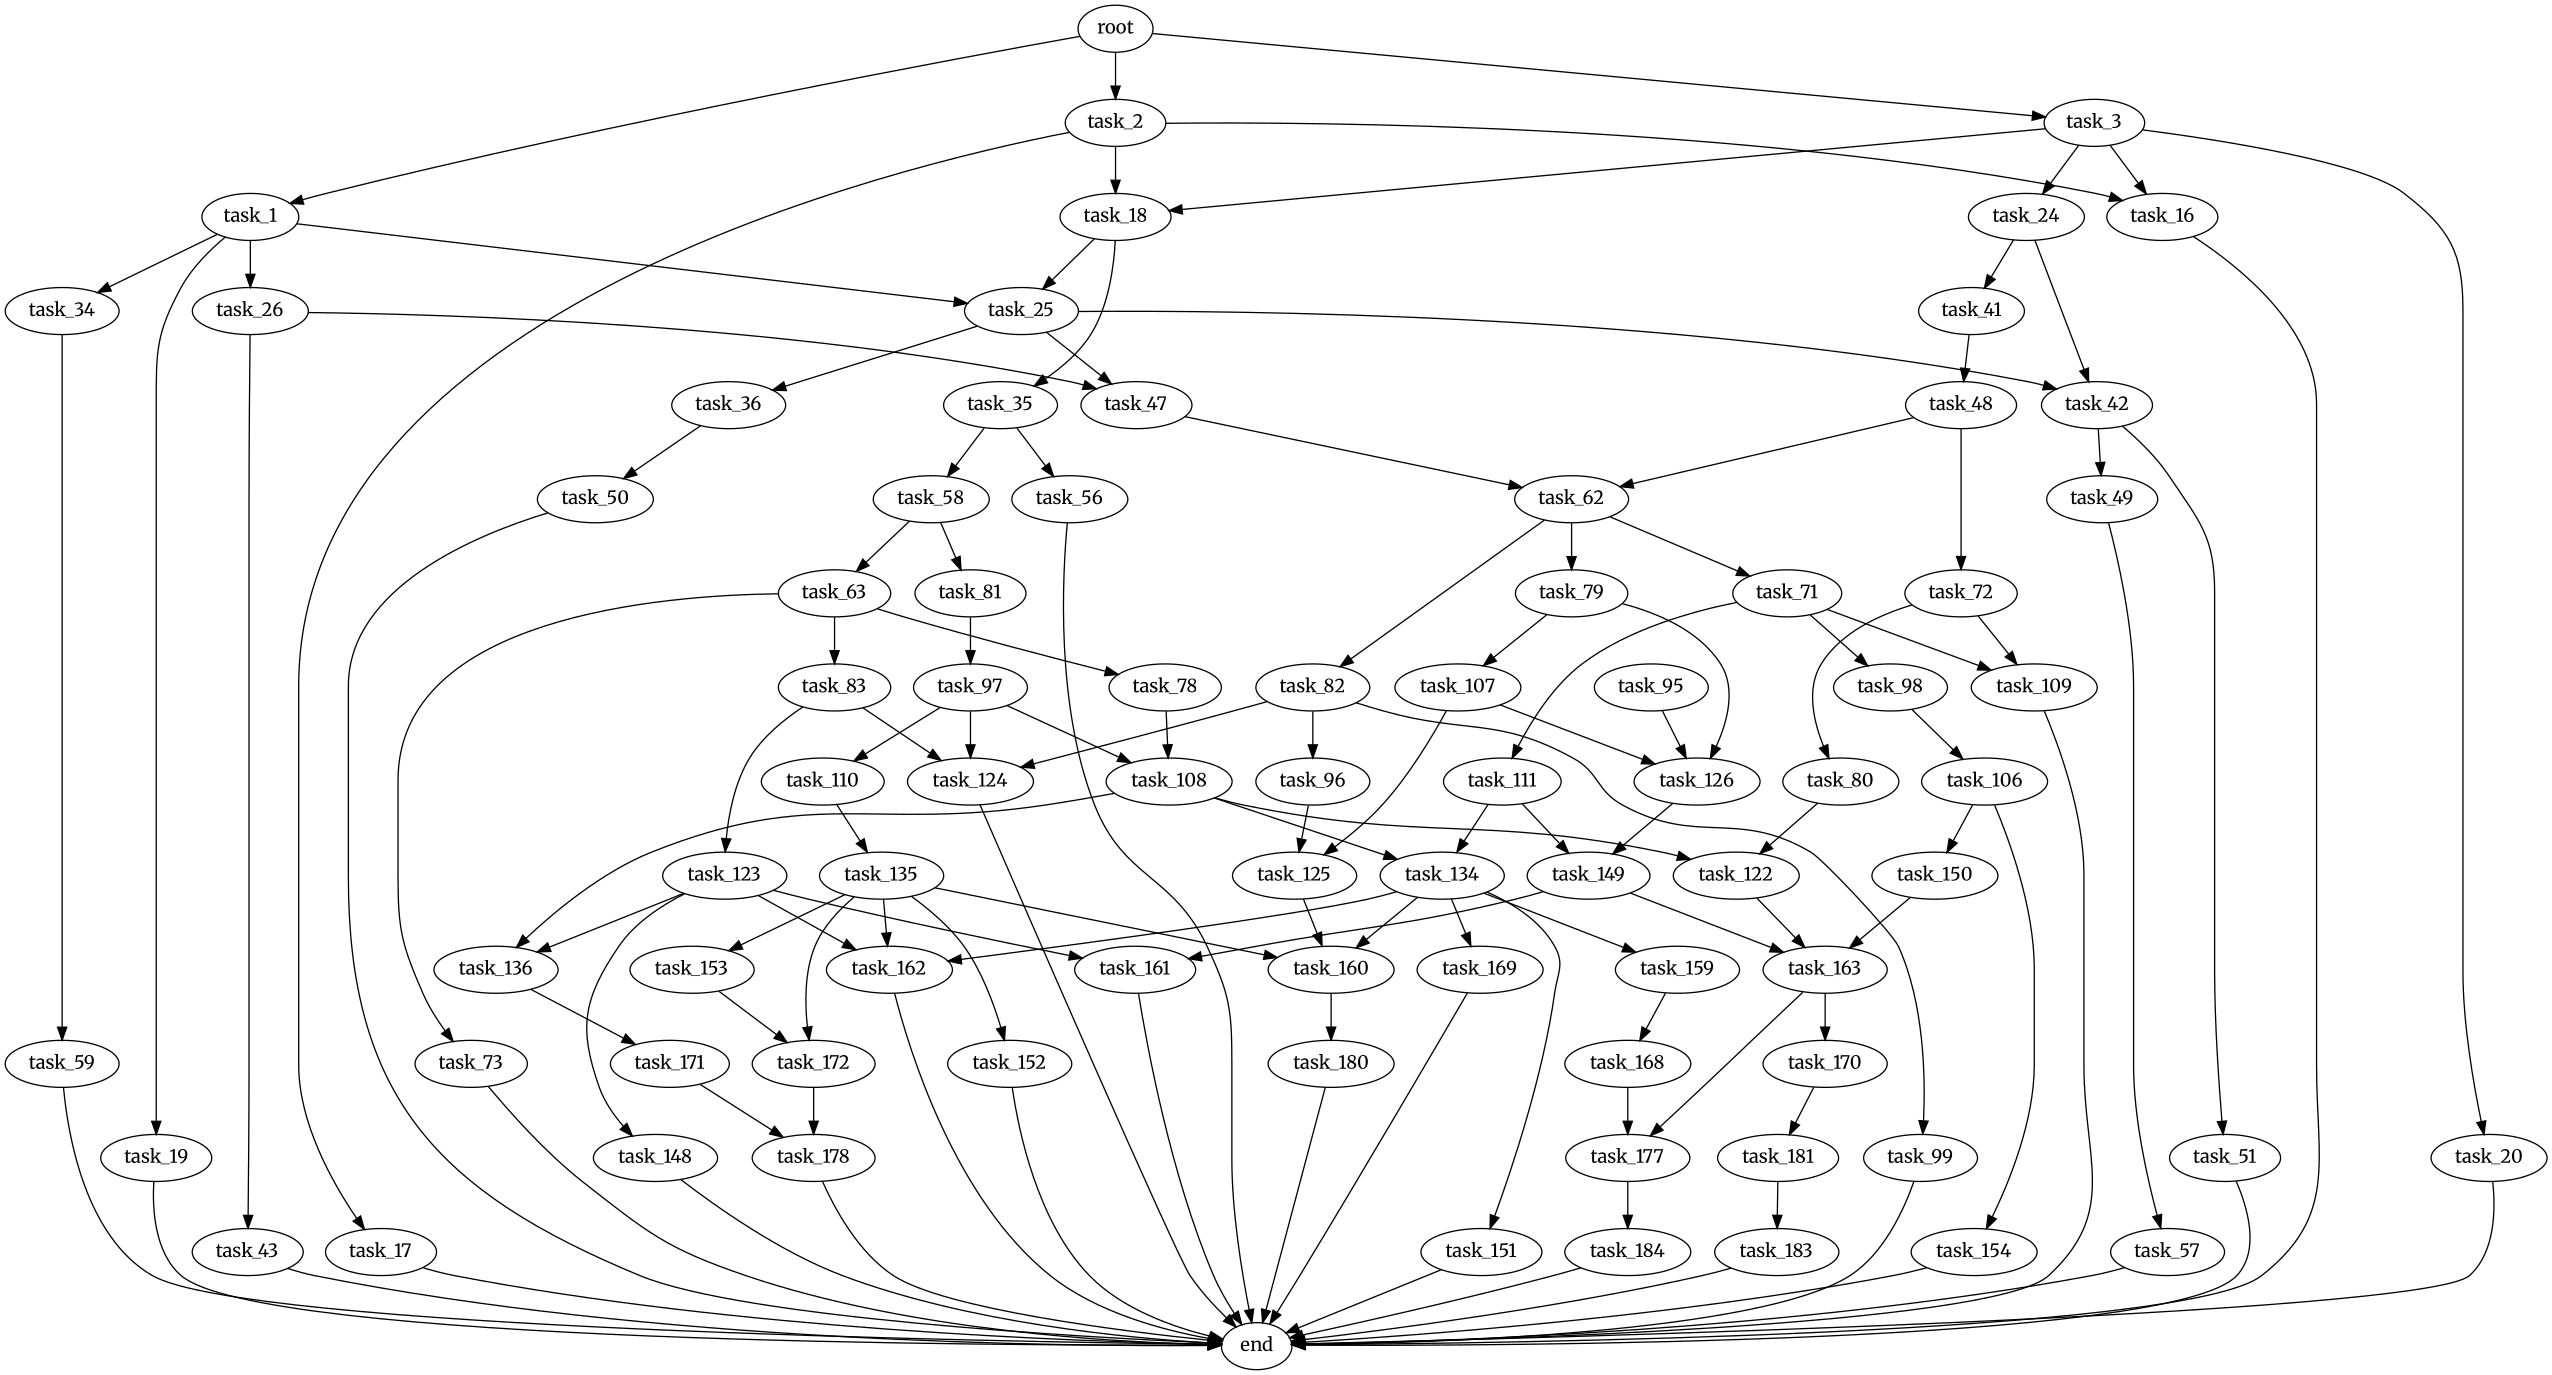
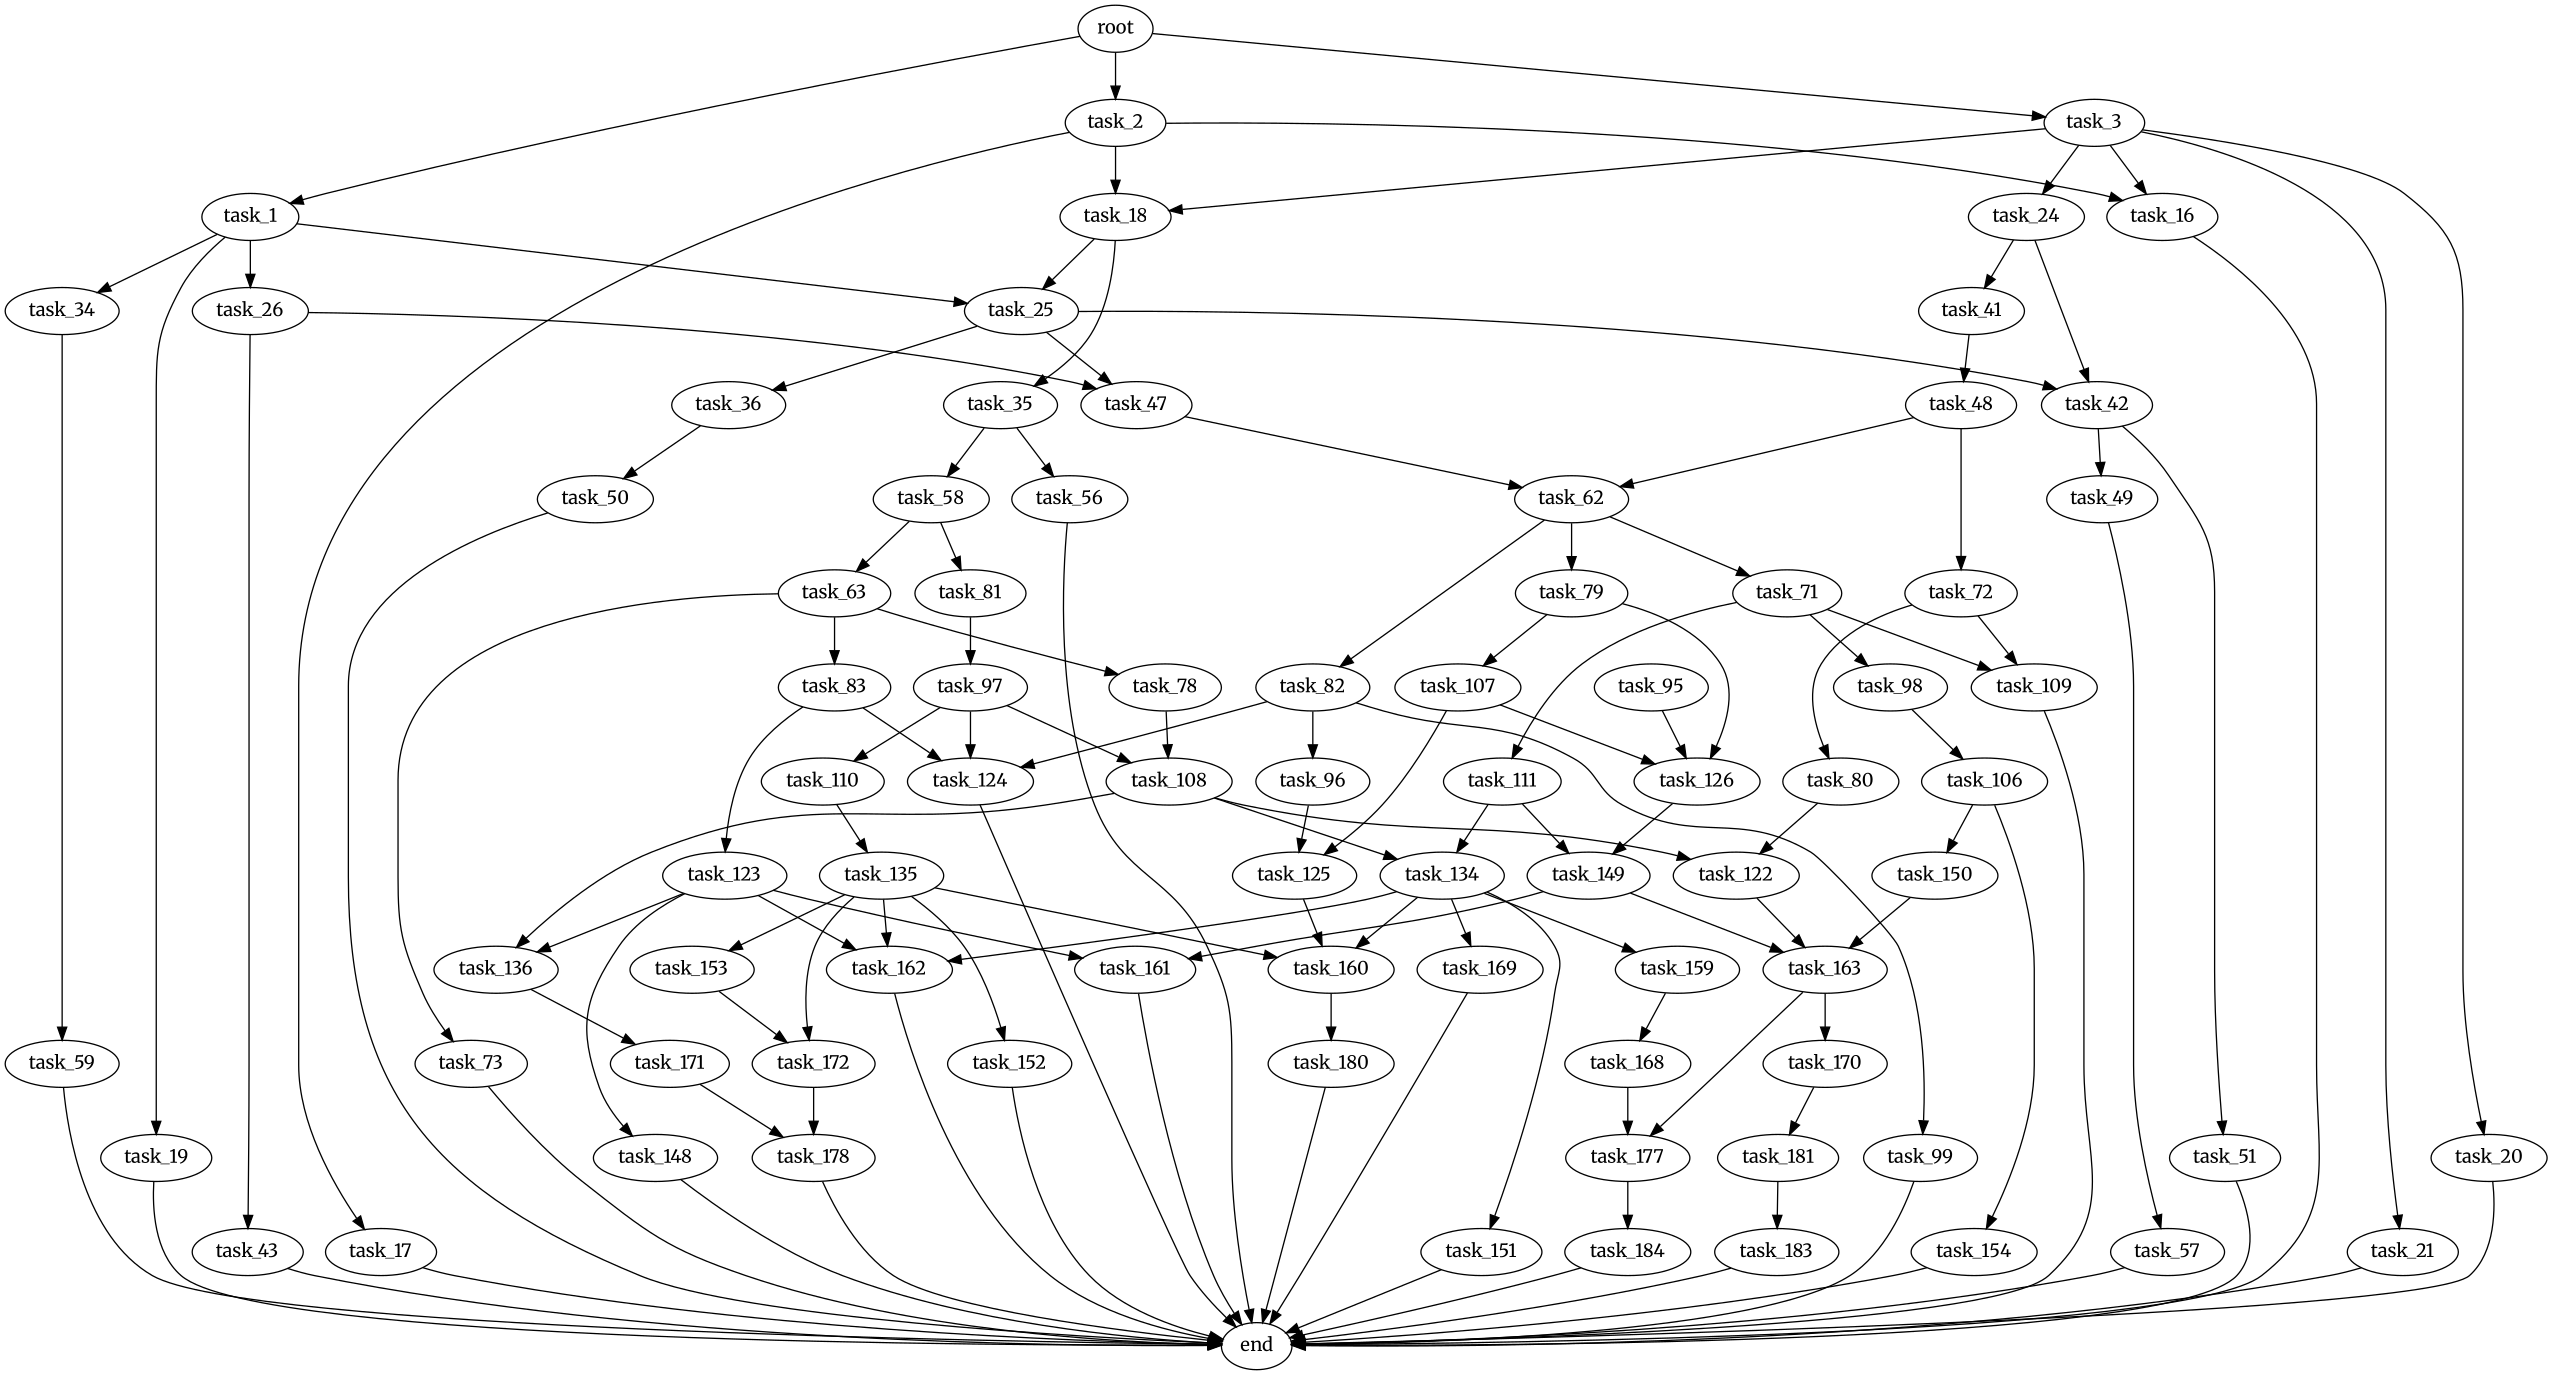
node "task_21": added
